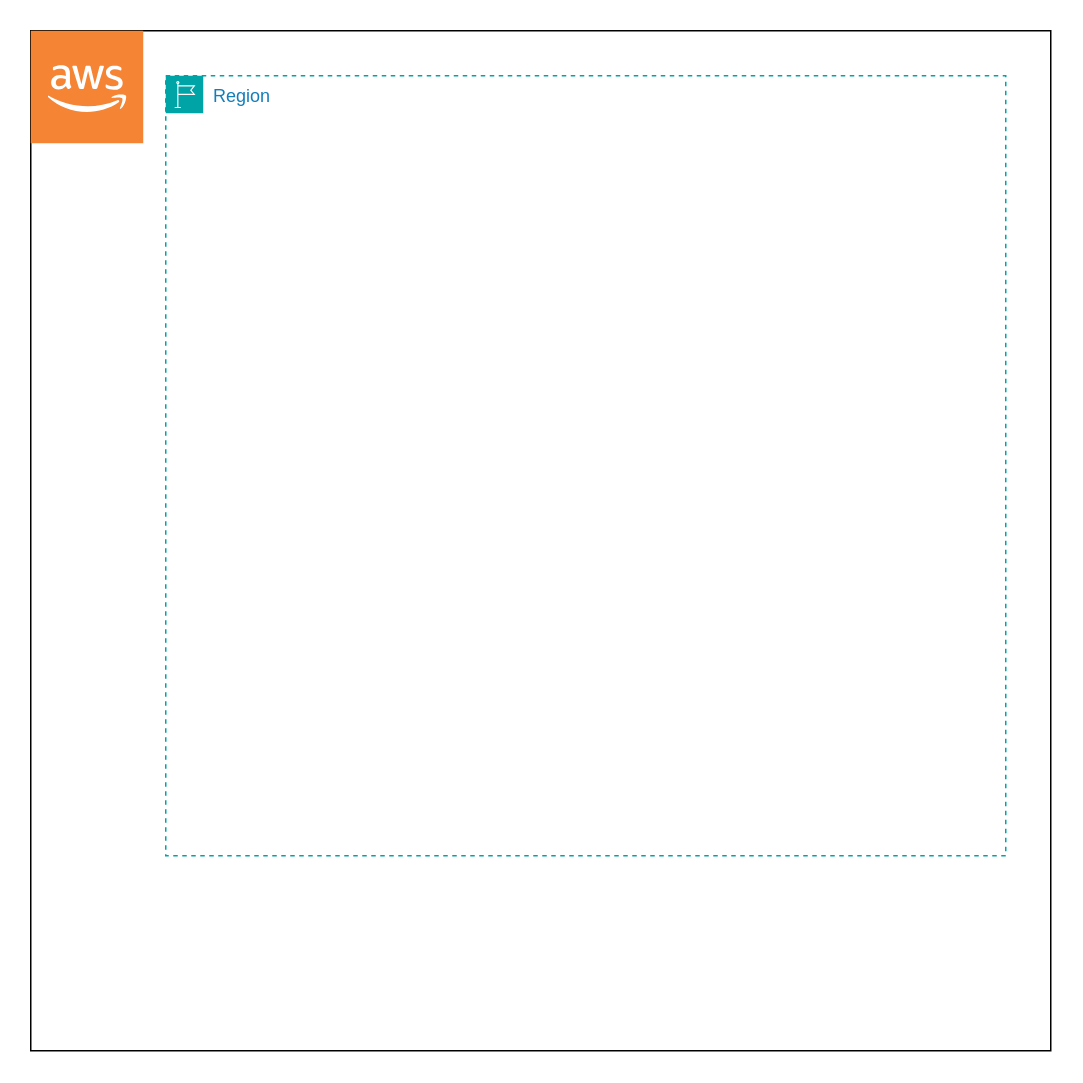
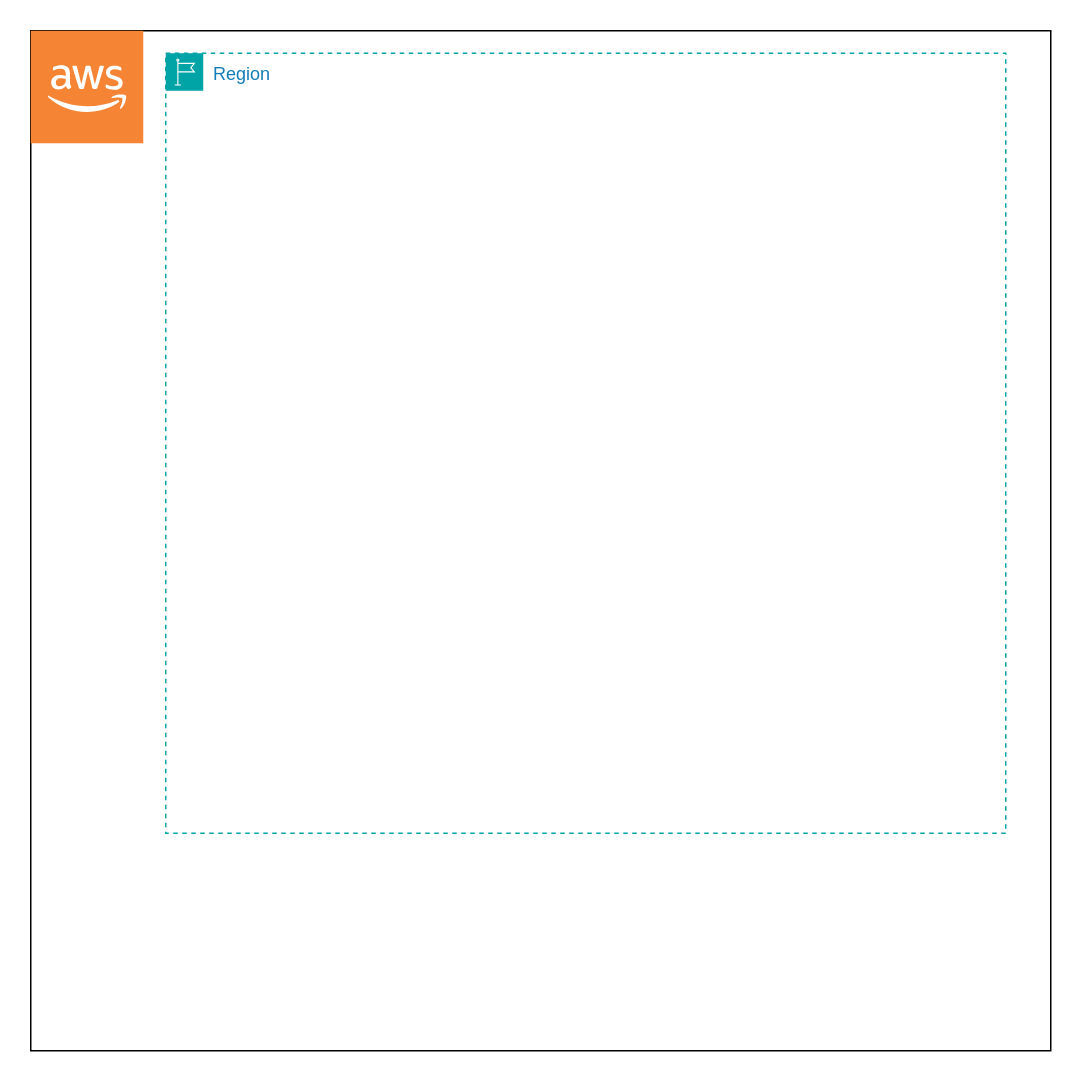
node "Region": moved (586, 466) -> (586, 443)
